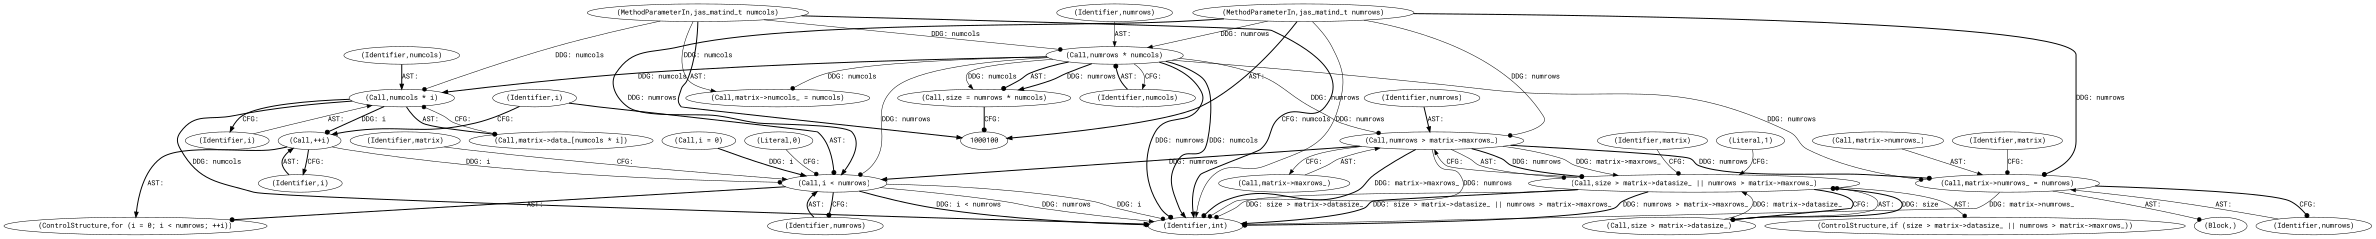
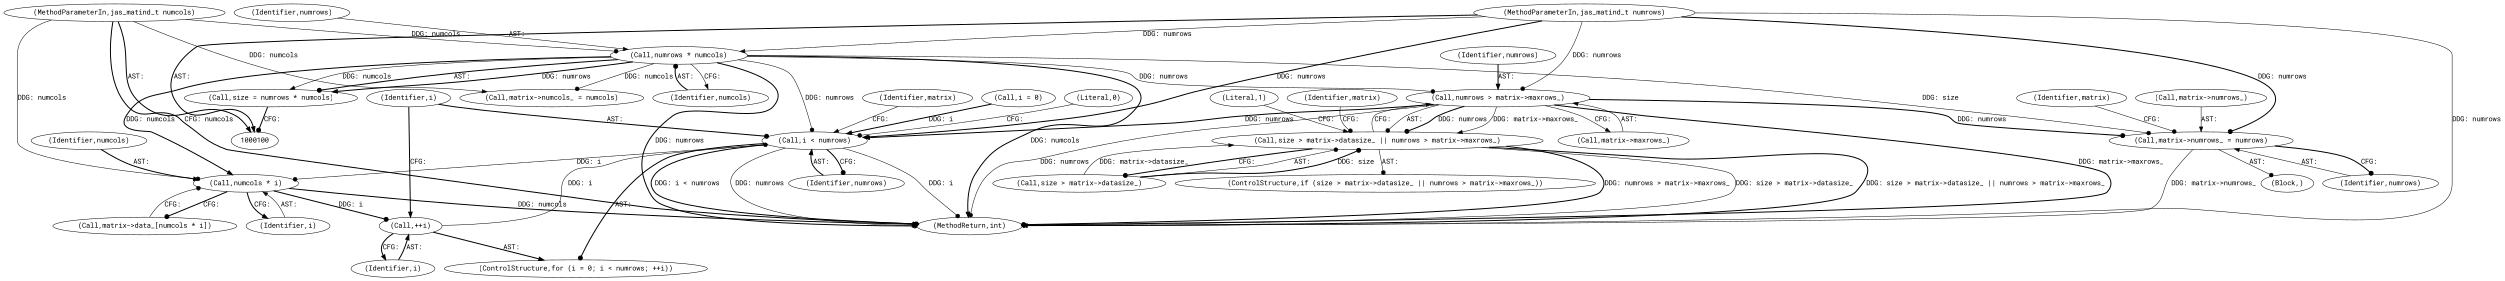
edge "(Call,numcols * i)" -> "(Call,matrix->data_[numcols * i])": label "AST: " -> "CFG: "
edge "(Call,numrows * numcols)" -> "(Call,matrix->numrows_ = numrows)": label "DDG: numrows" -> "DDG: size"
edge "(Call,i < numrows)" -> "(Call,numcols * i)": added, label "DDG: i"
node "(Identifier,int)": label "(Identifier,int)" -> "(MethodReturn,int)"
